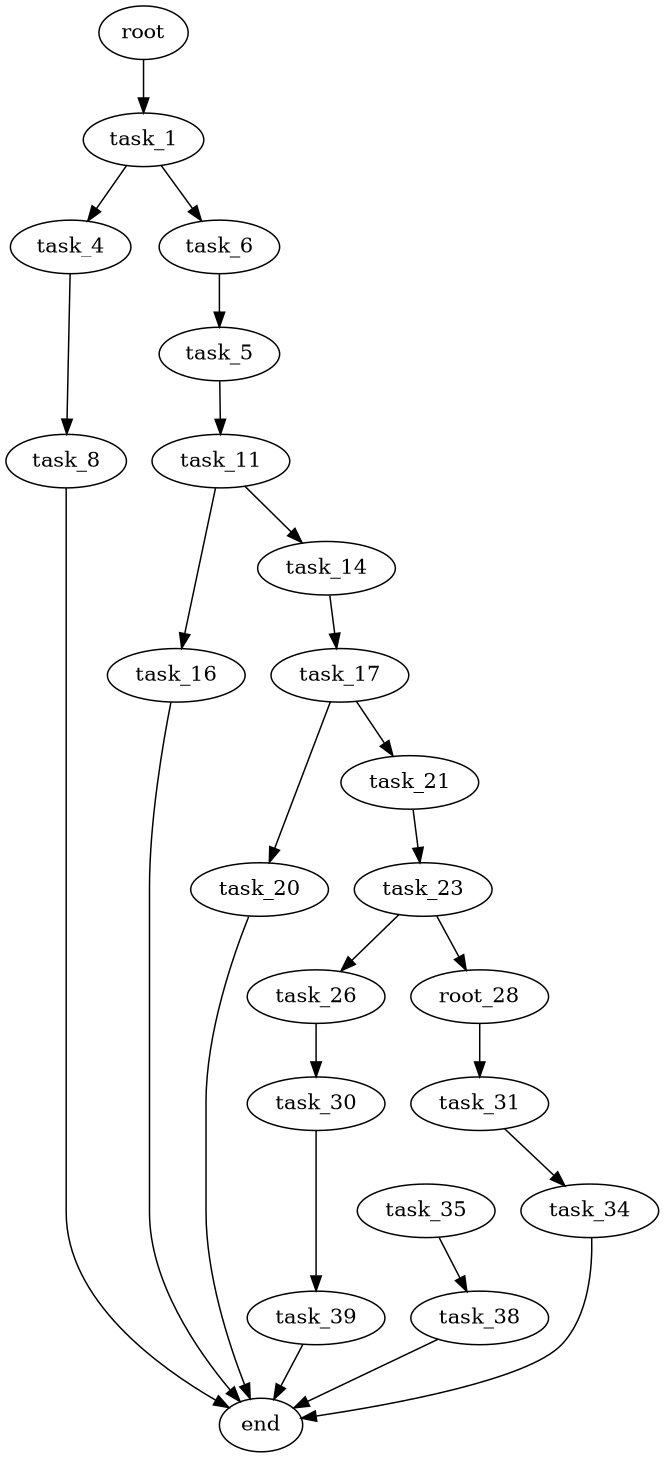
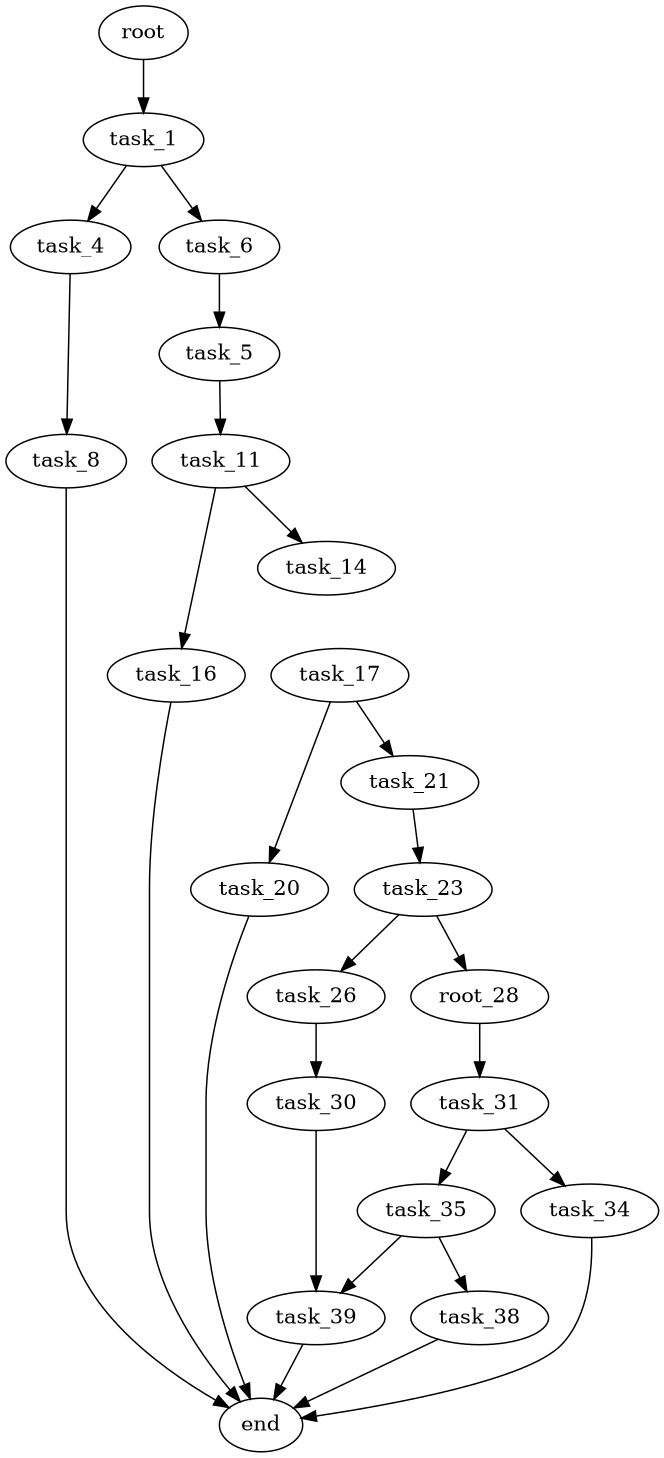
edge "task_14" -> "task_17": removed
edge "task_31" -> "task_35": added
edge "task_35" -> "task_39": added
